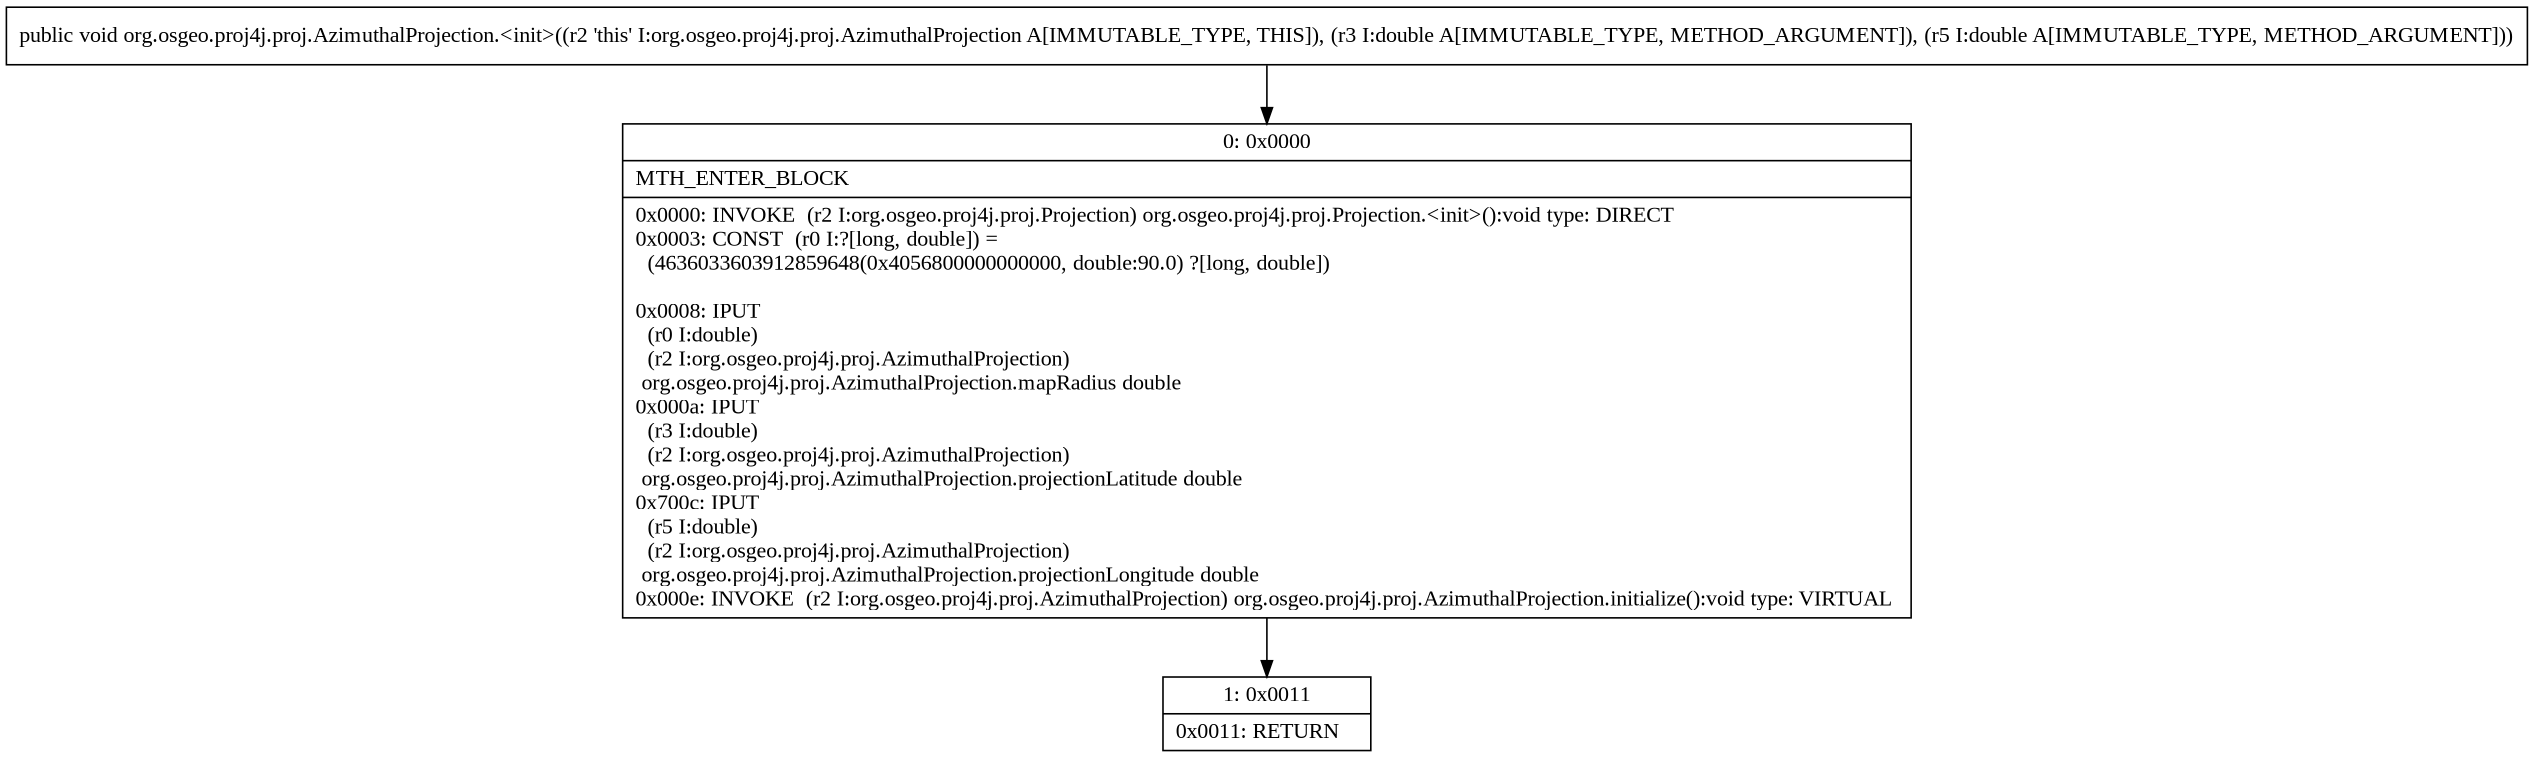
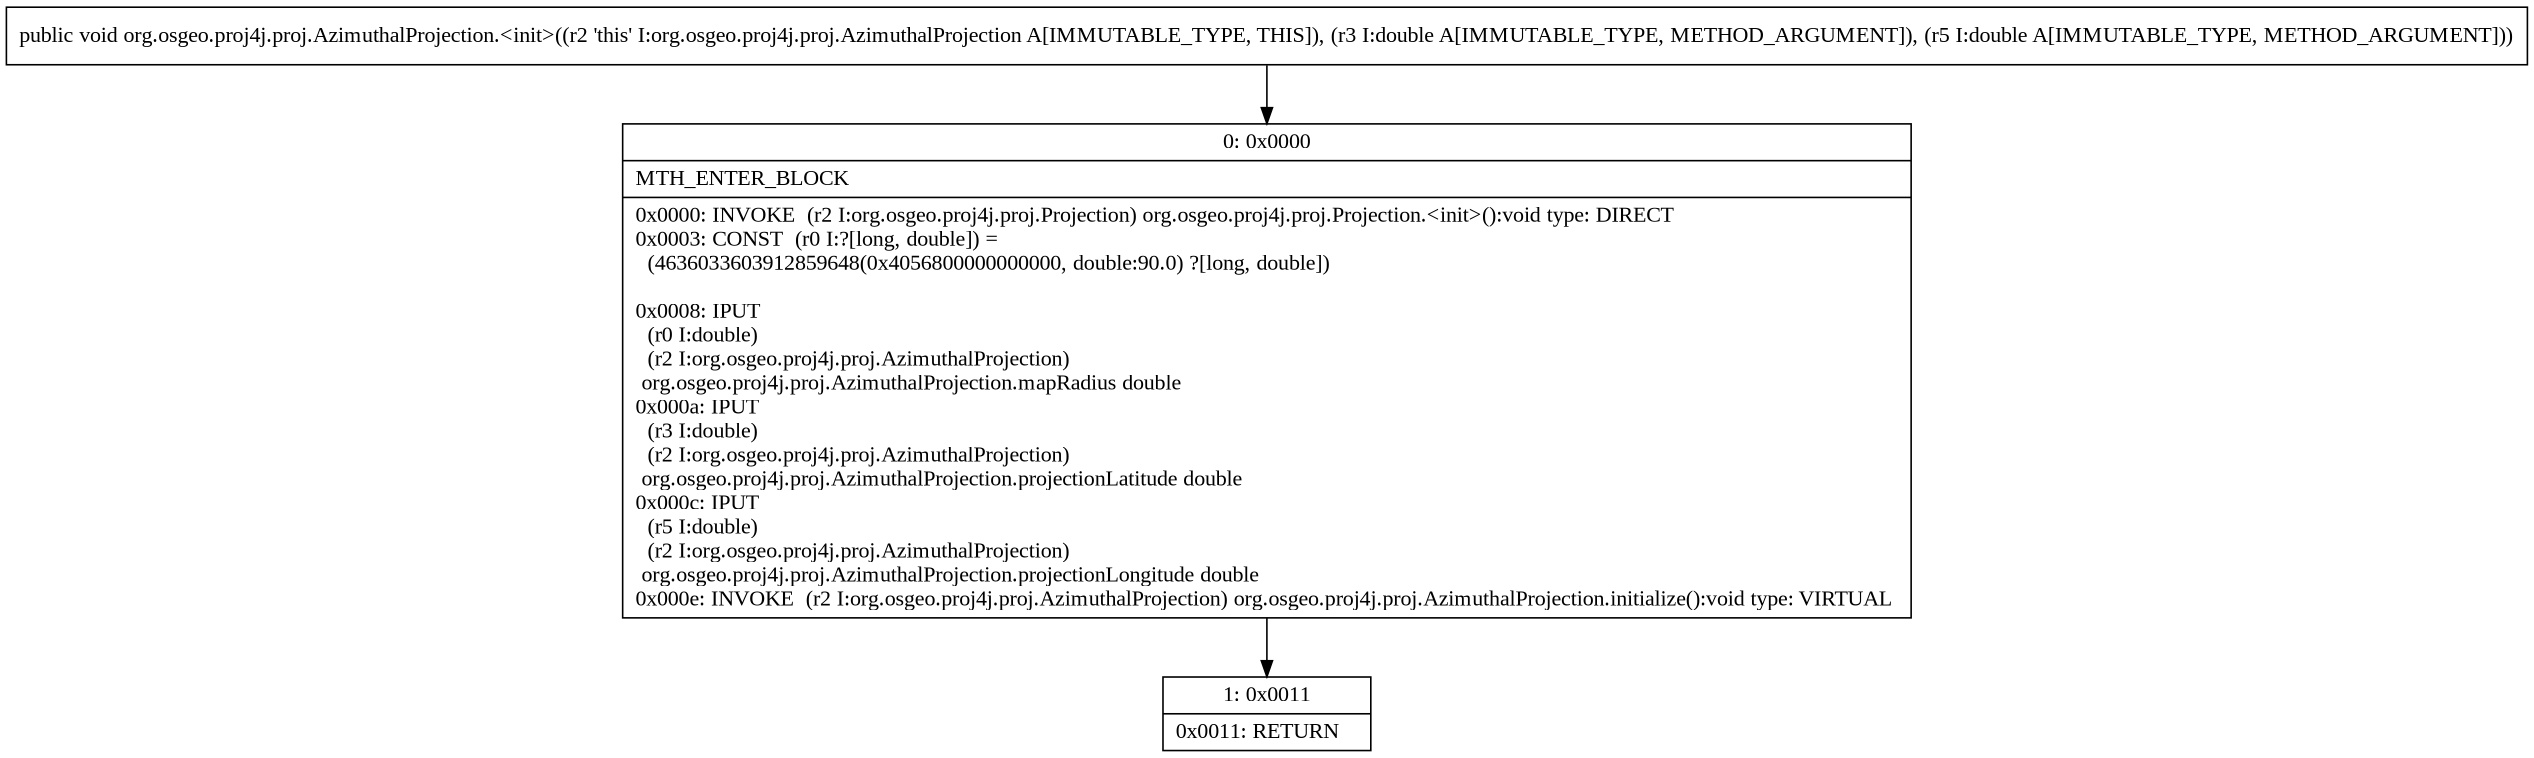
node "0: 0x0000": text "0x700c: IPUT" -> "0x000c: IPUT"
